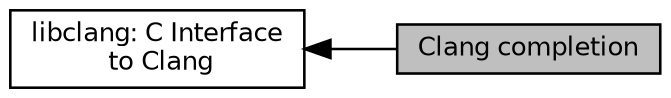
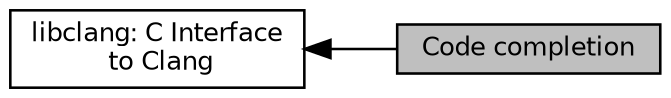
node "Clang completion": label "Clang completion" -> "Code completion"
